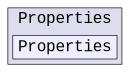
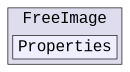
cluster "Properties": label "Properties" -> "FreeImage"
